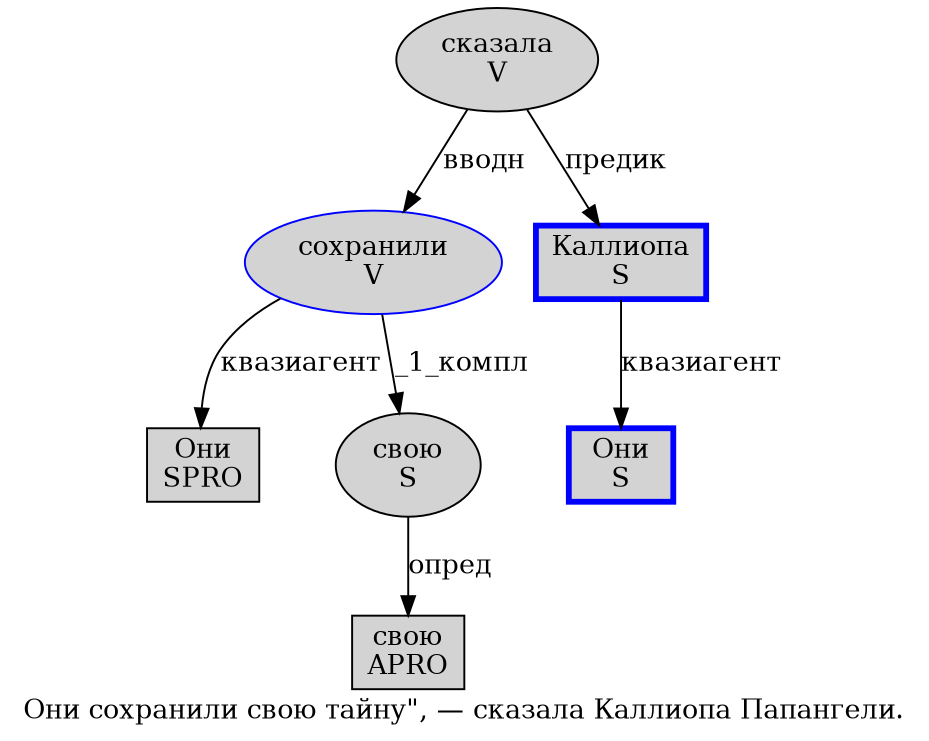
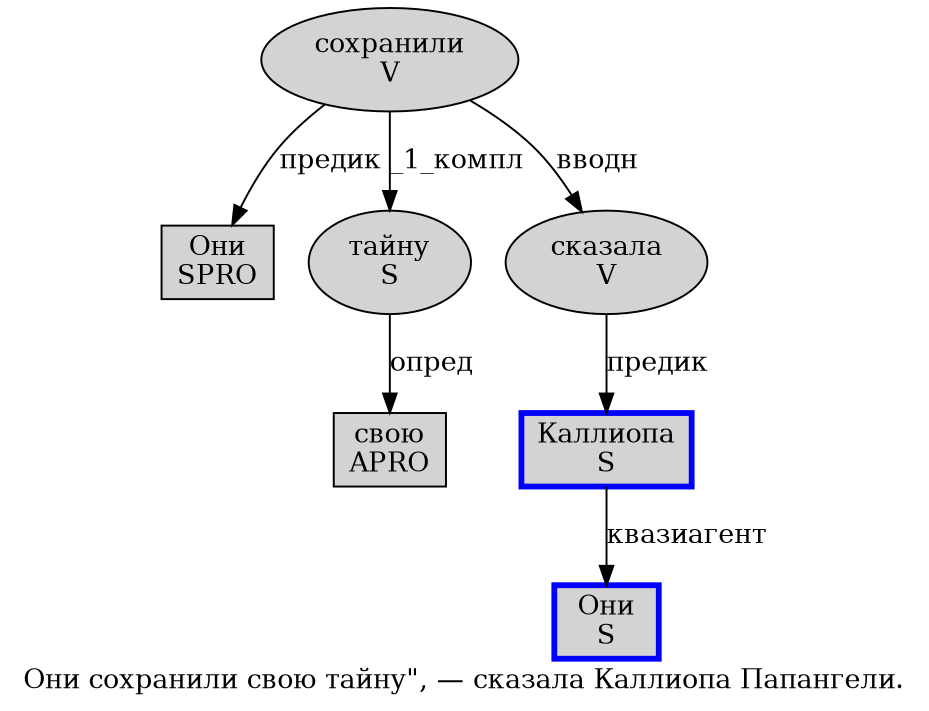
edge "сказала V" -> "сохранили V": reversed
node "сохранили V": color blue -> black
edge "сохранили V" -> "Они SPRO": label "квазиагент" -> "предик"
node "свою S": label "свою S" -> "тайну S"
